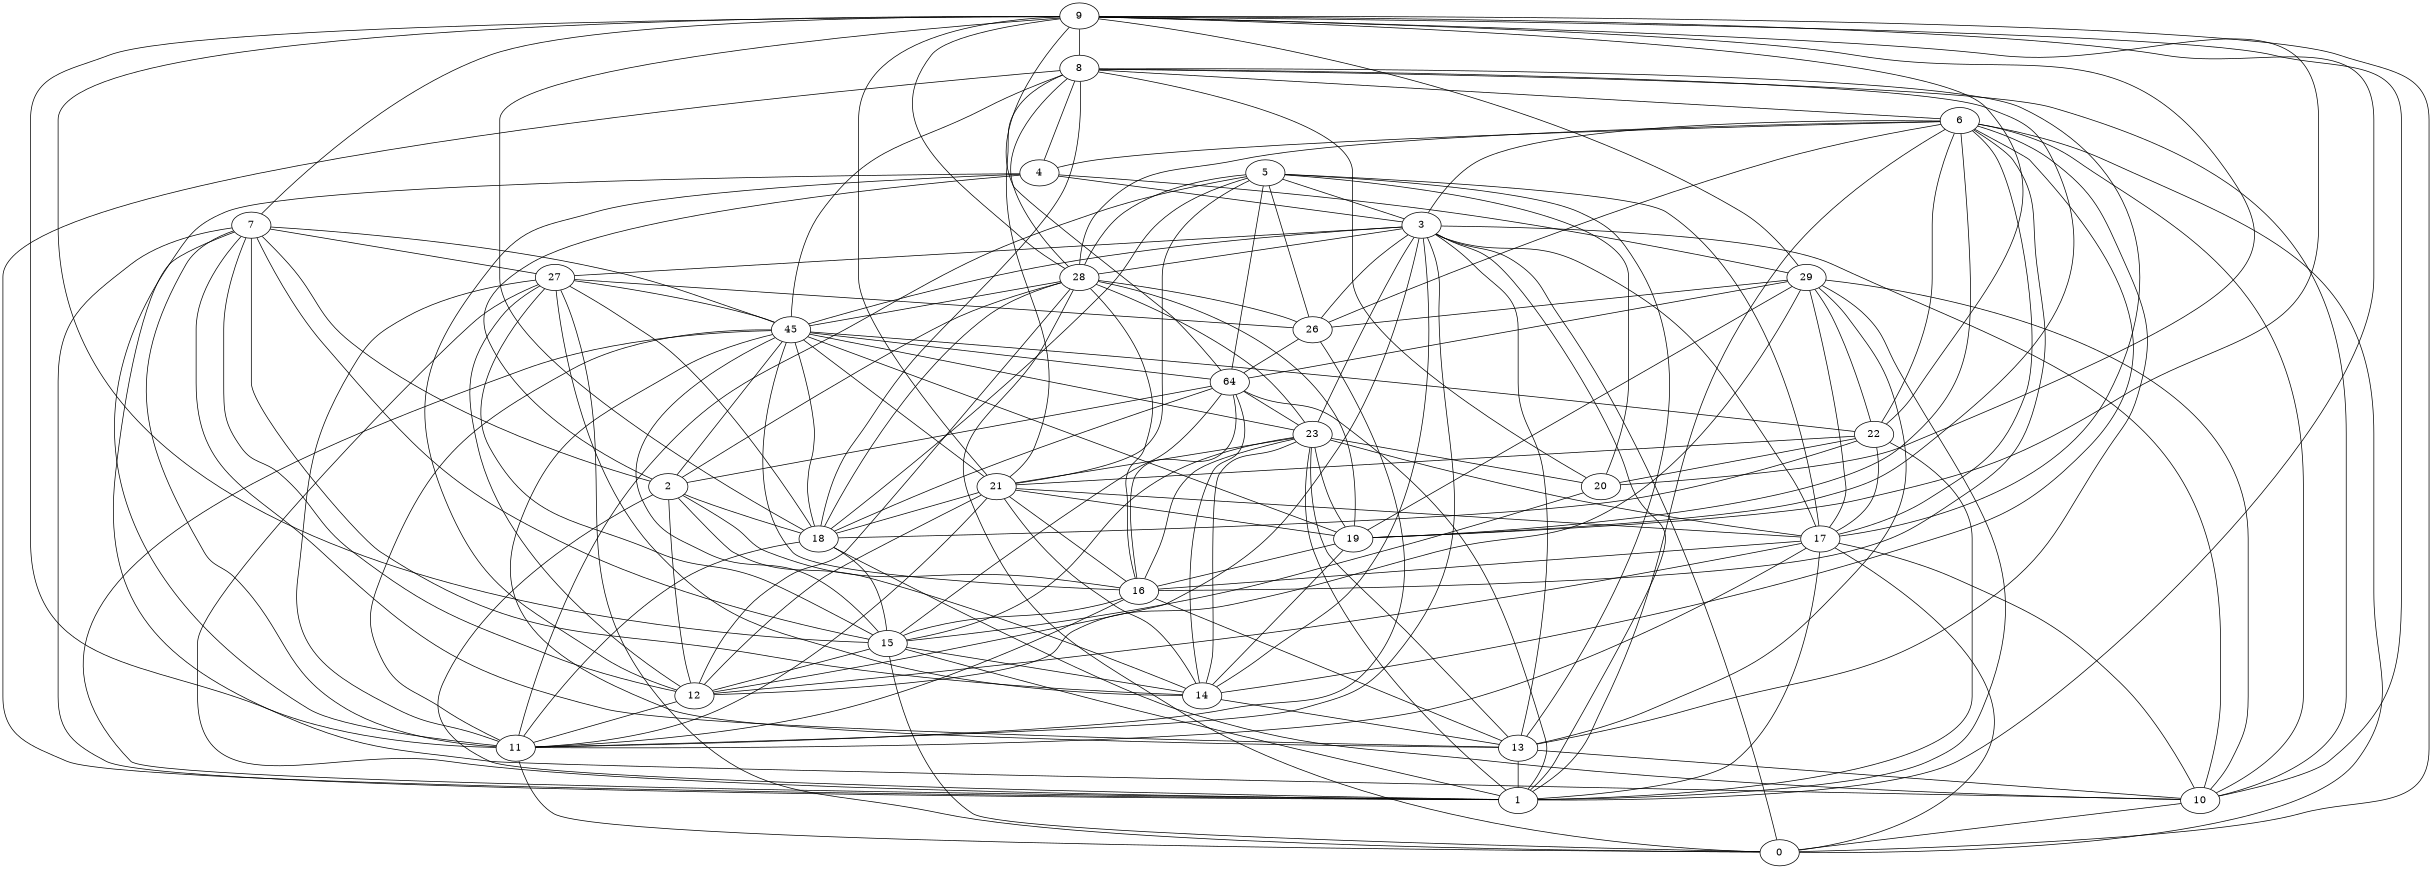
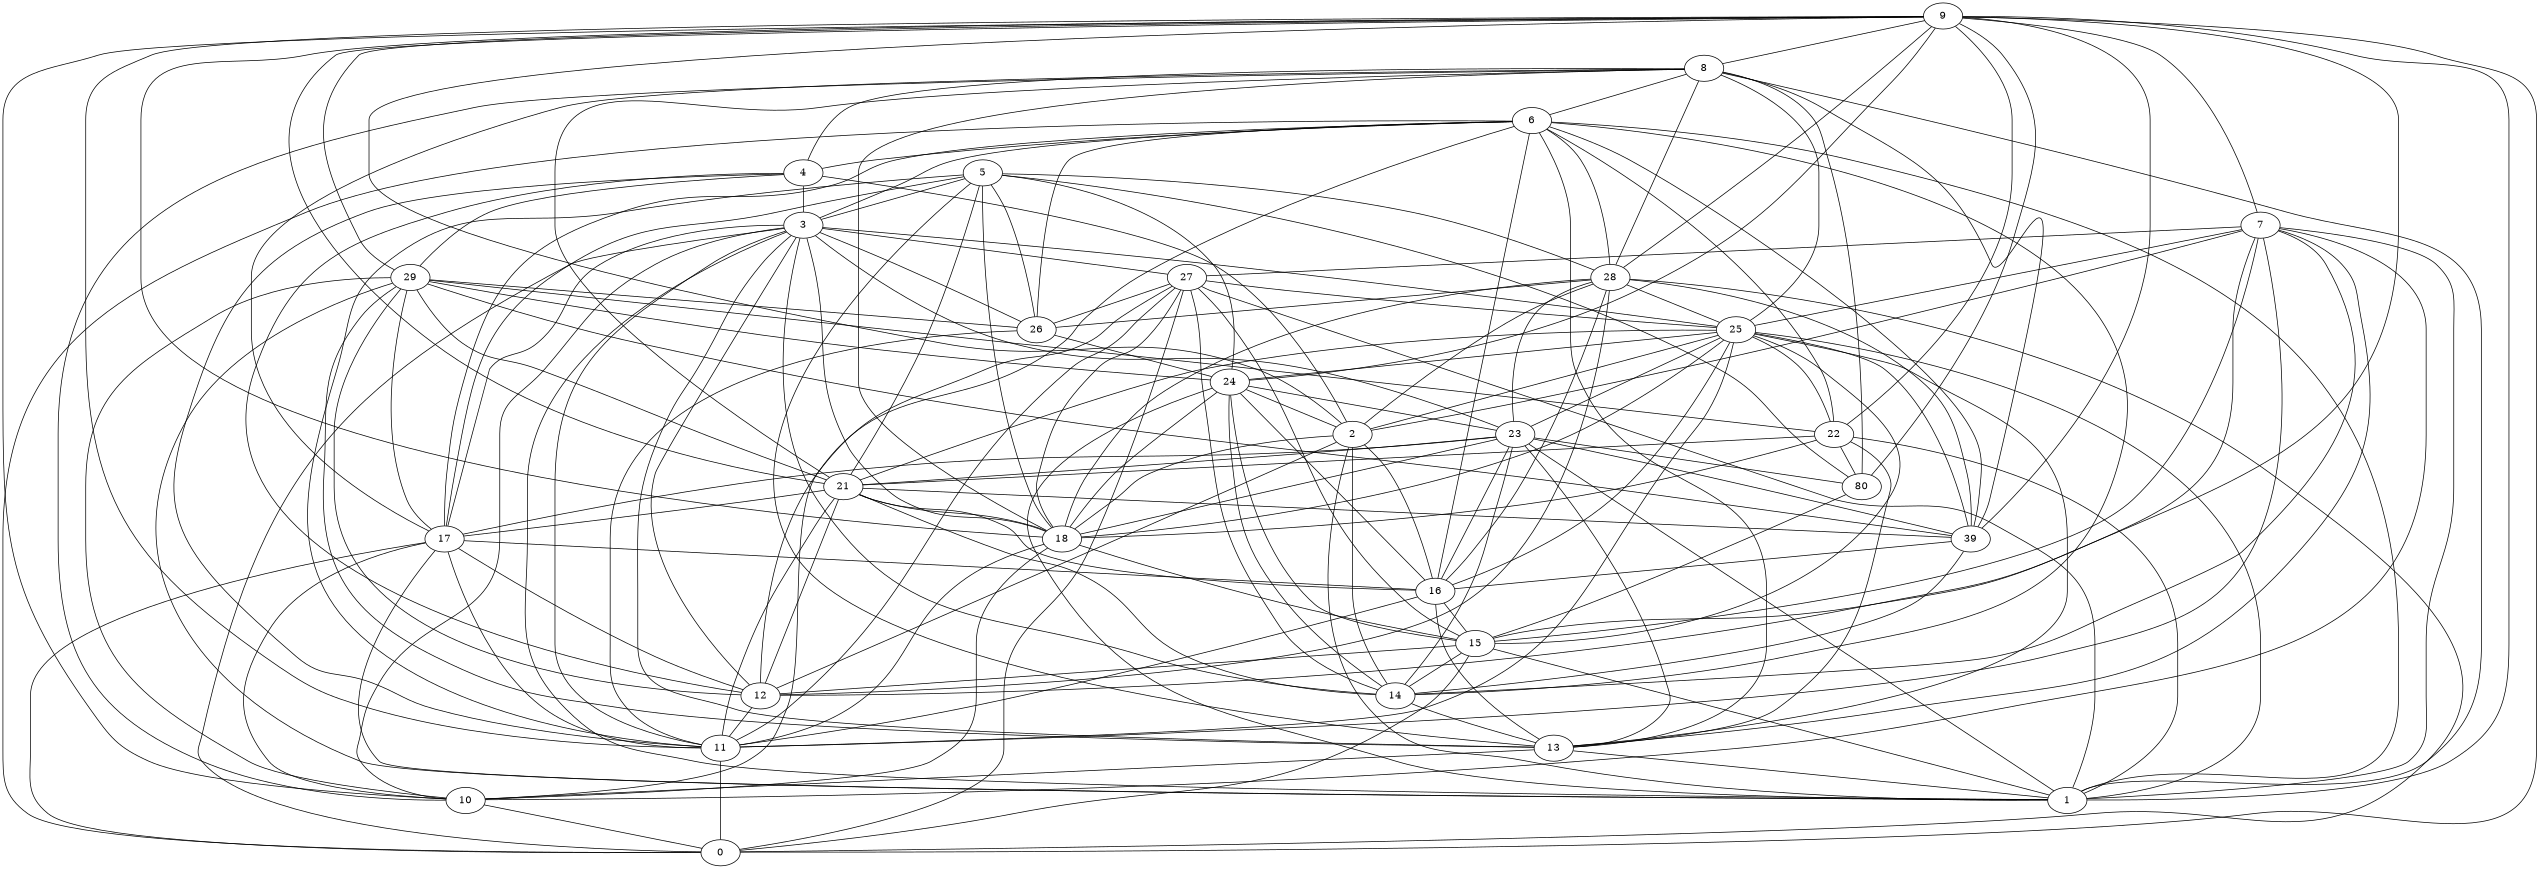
edge "9" -- "2": added
edge "3" -- "28": now "3" -- "18"
node "45": label "45" -> "25"
node "64": label "64" -> "24"
edge "29" -- "21": added
node "20": label "20" -> "80"
edge "22" -- "17": now "22" -- "13"
edge "23" -- "15": now "23" -- "18"
node "19": label "19" -> "39"
